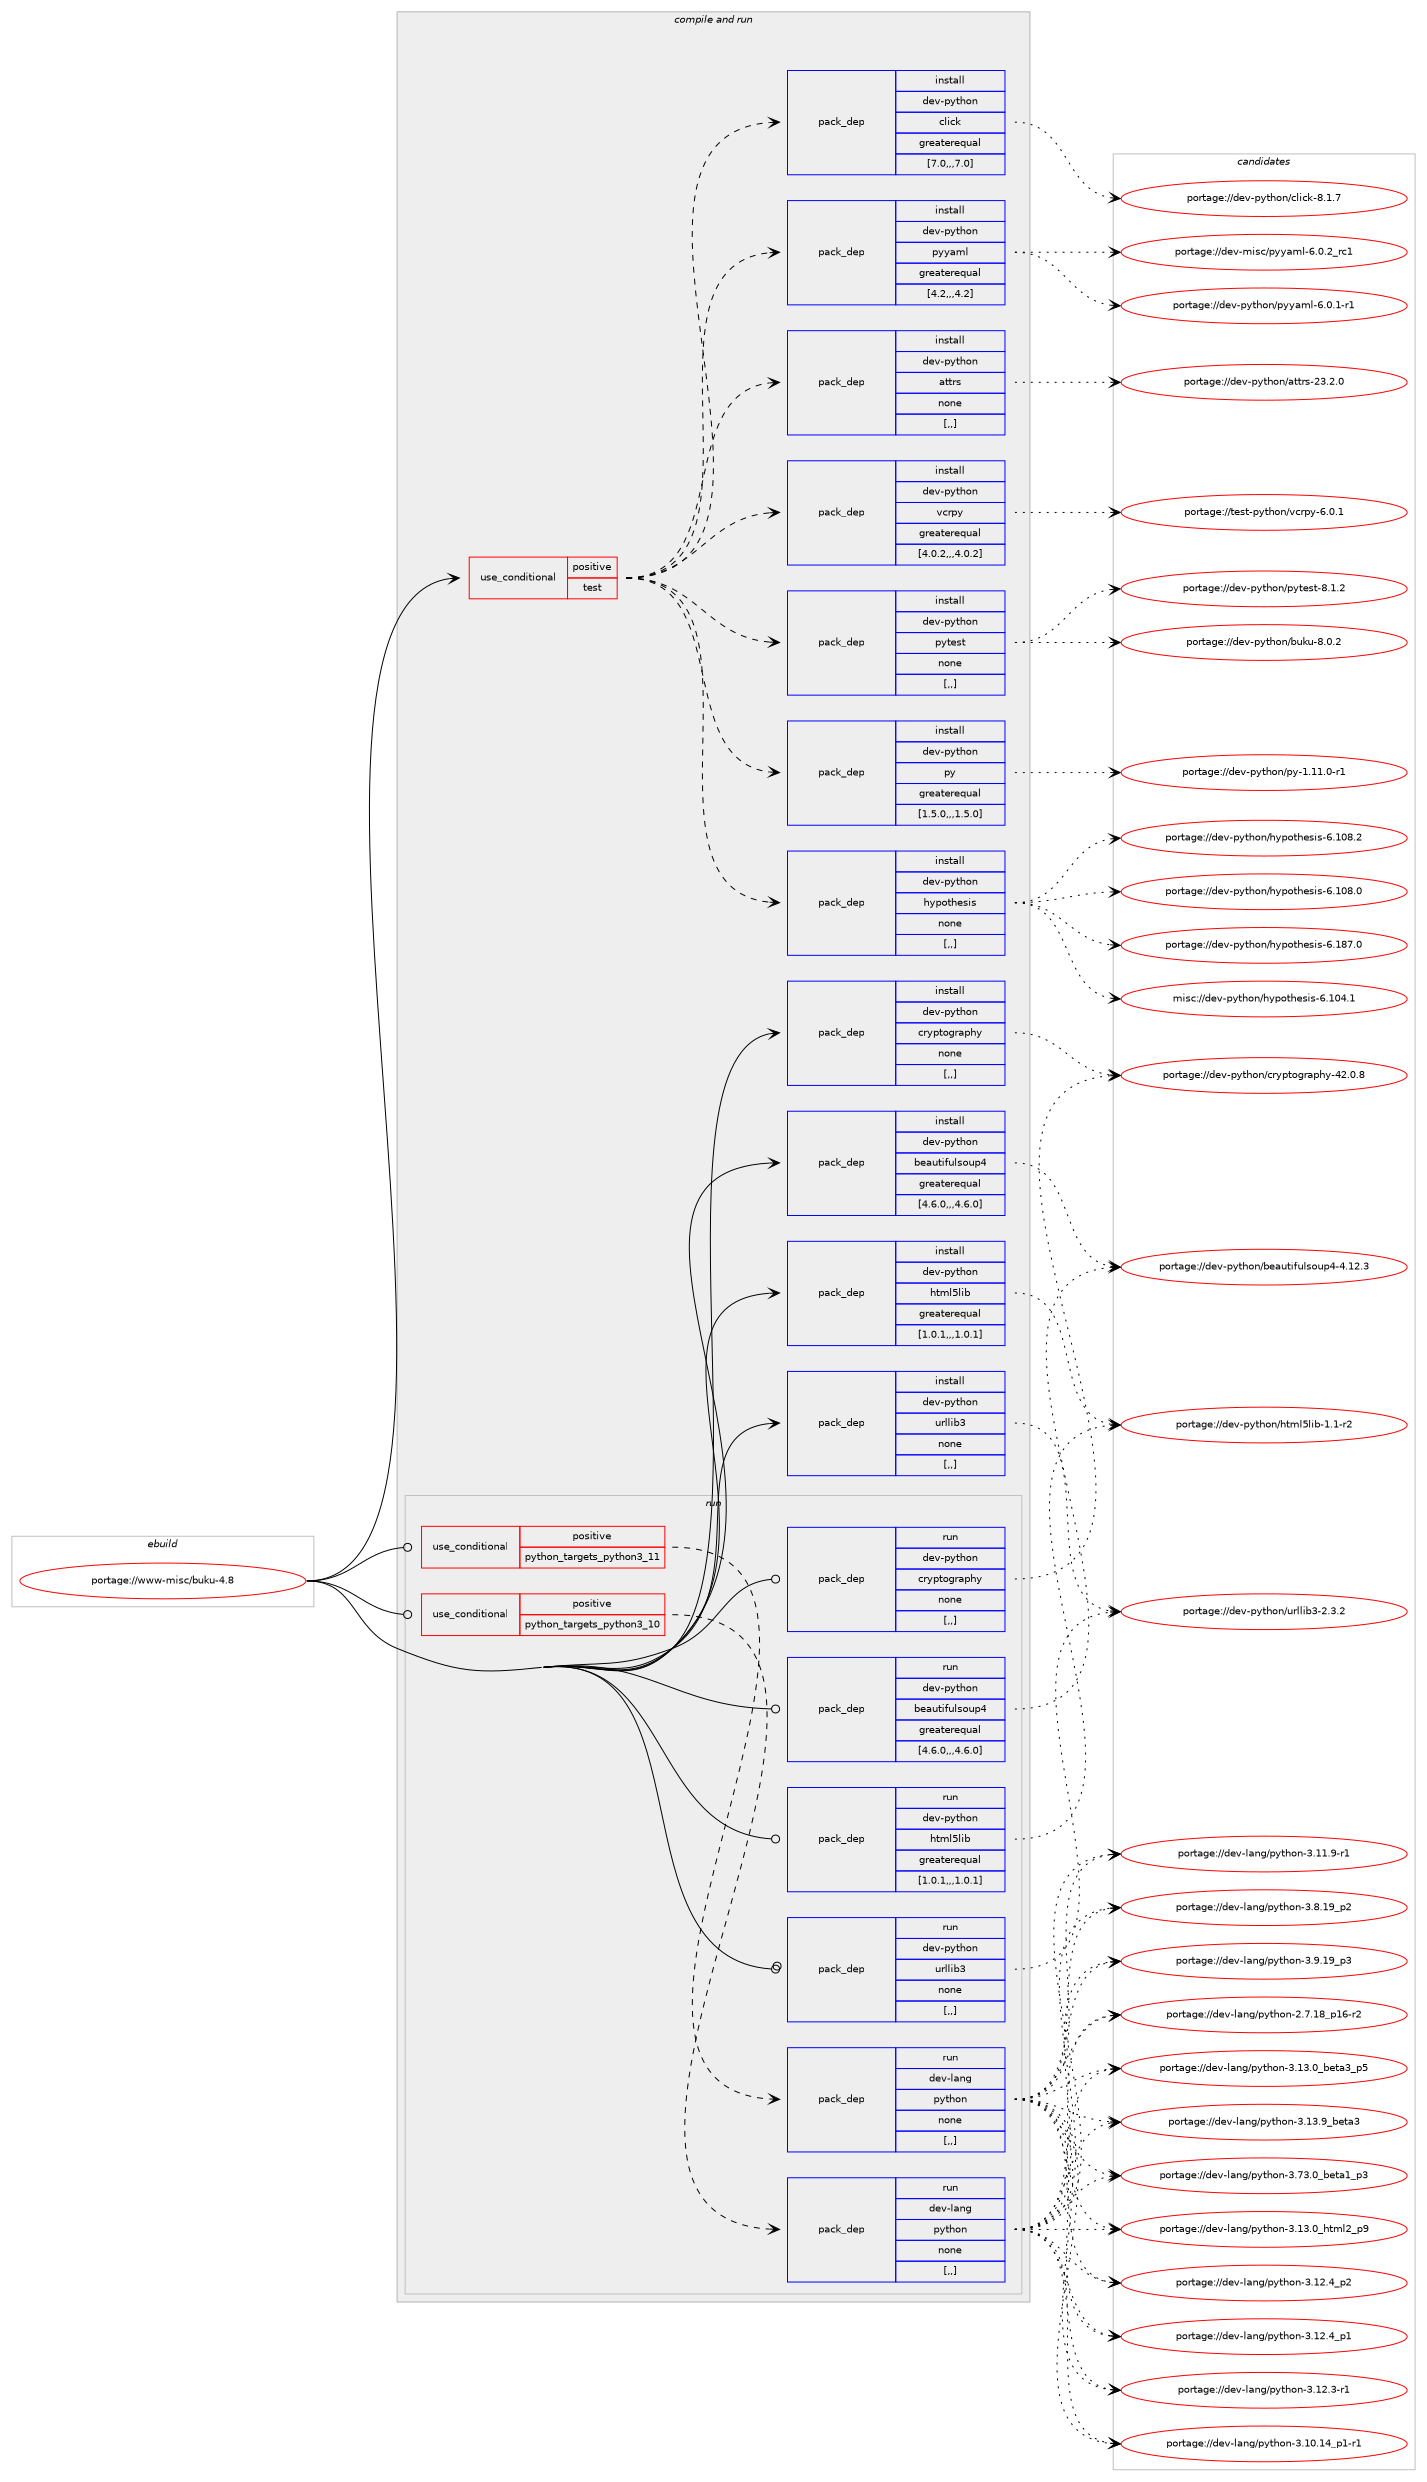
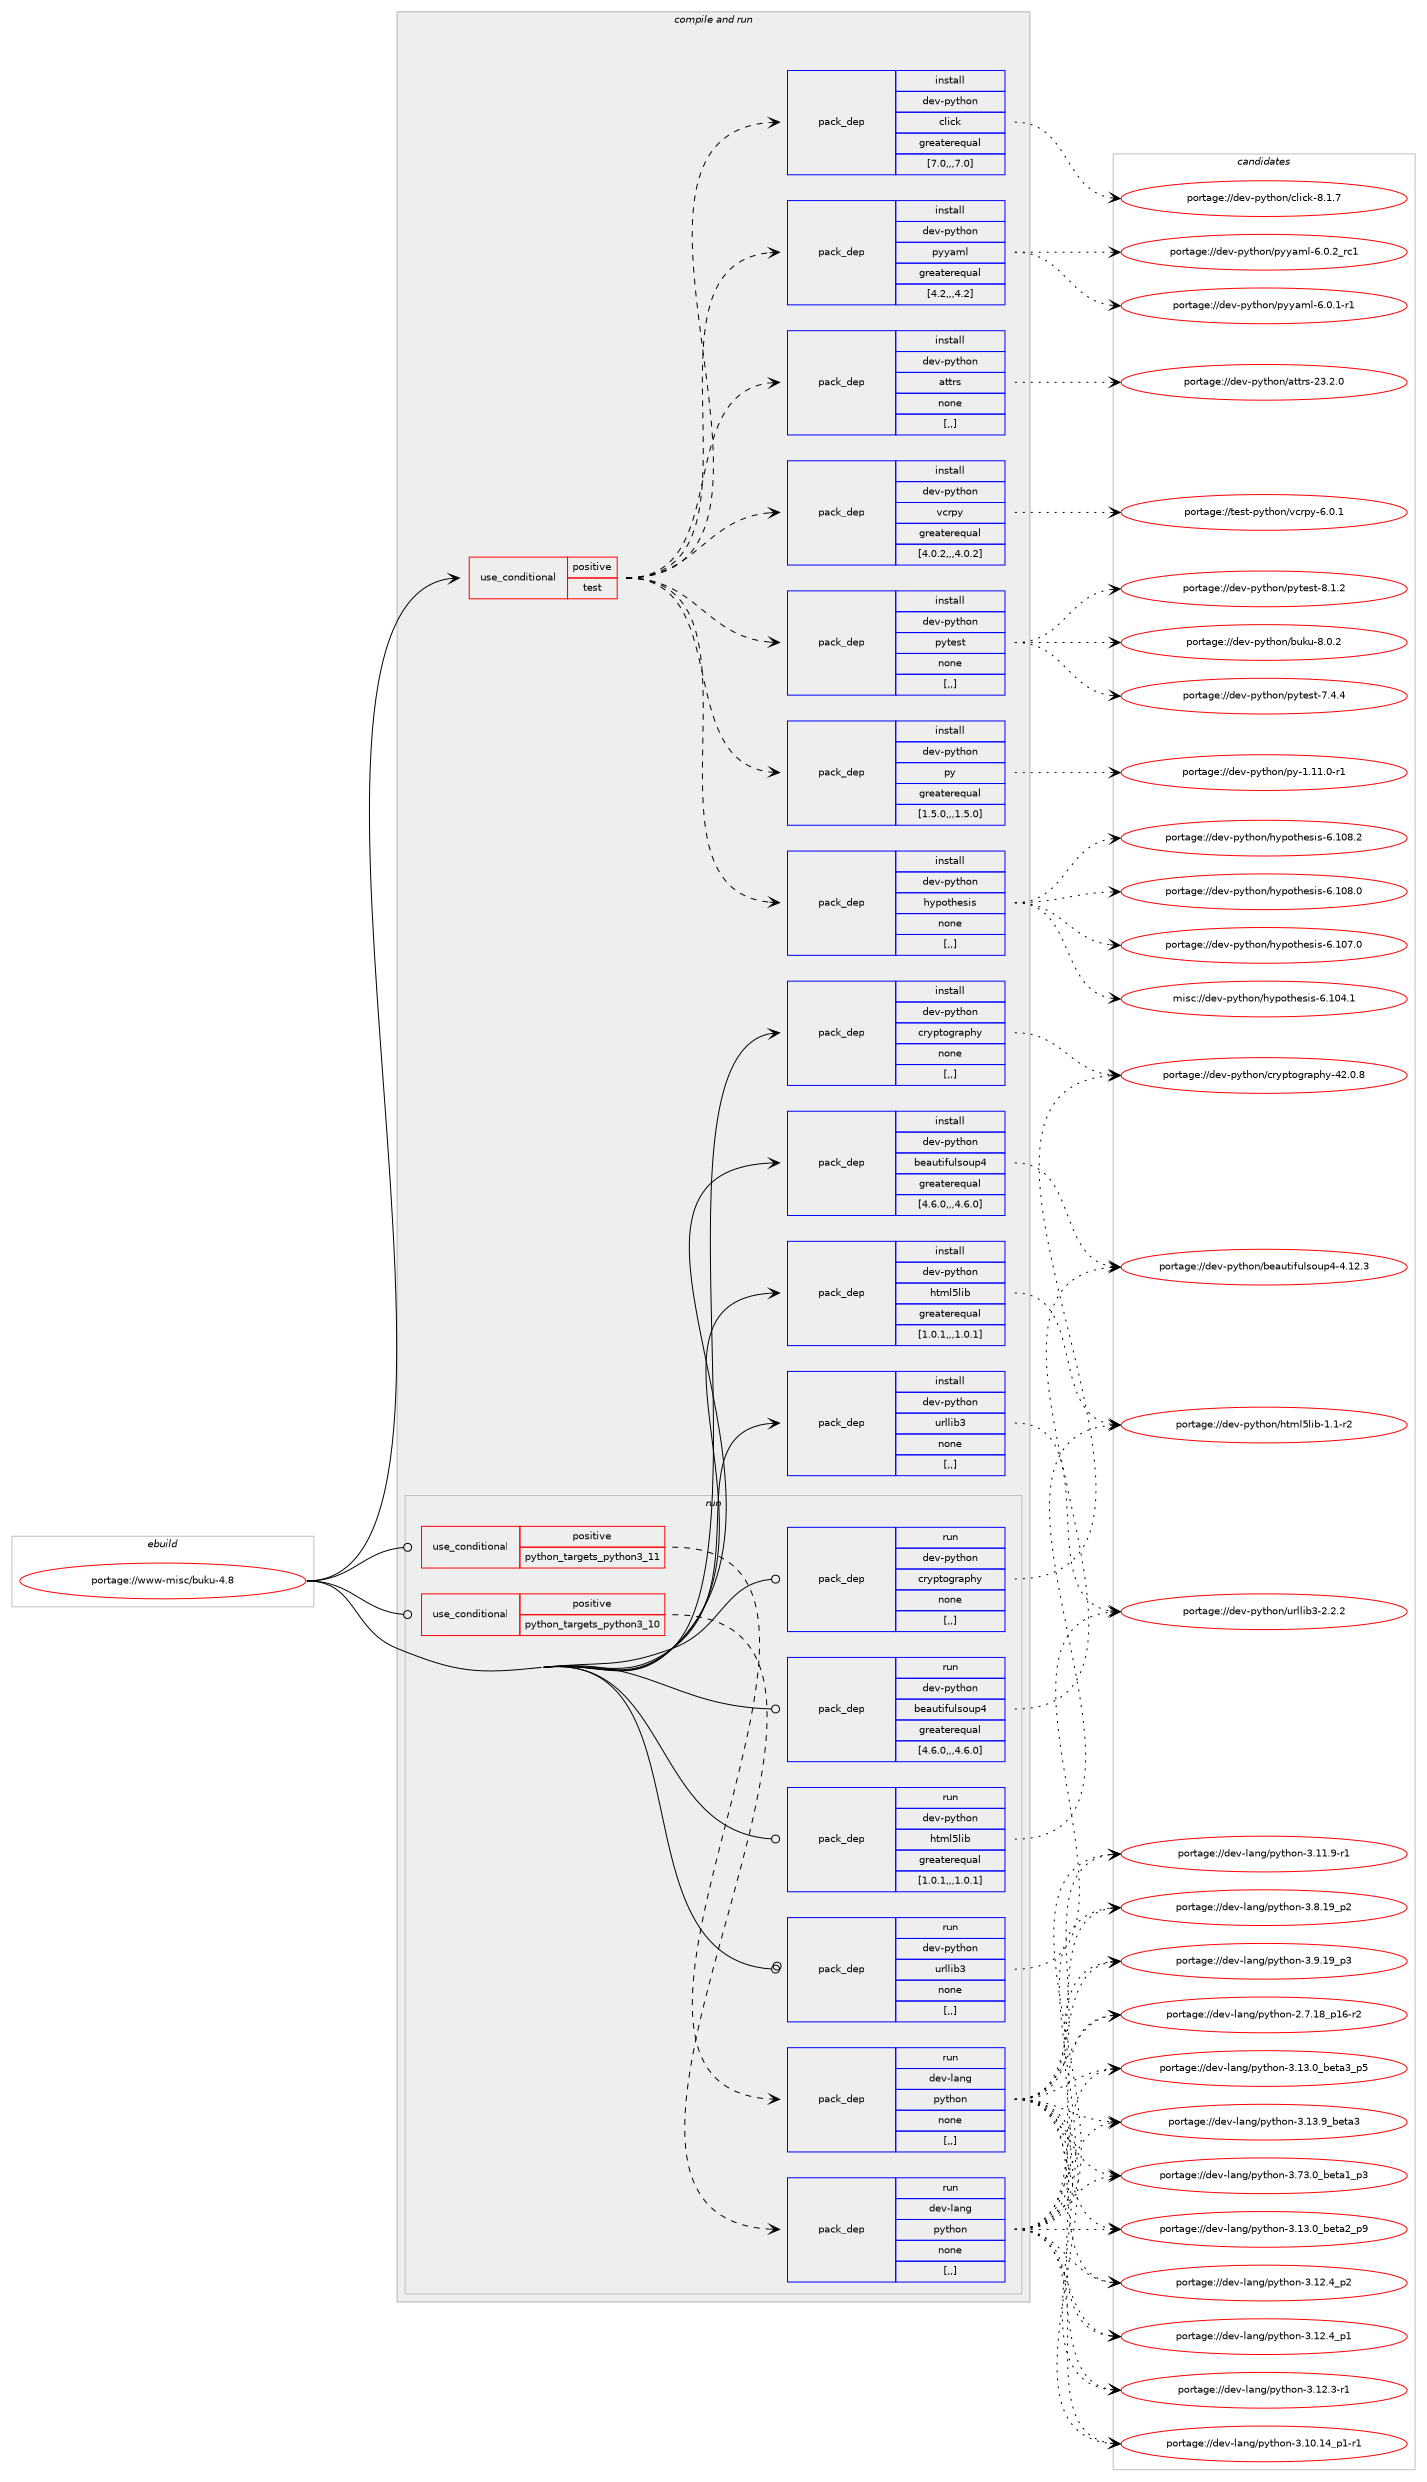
node "portage://dev-misc/pyyaml-6.0.2_rc1": label "portage://dev-misc/pyyaml-6.0.2_rc1" -> "portage://dev-python/pyyaml-6.0.2_rc1"
node "portage://dev-python/pytest-7.4.4": added
node "portage://dev-python/hypothesis-6.187.0": label "portage://dev-python/hypothesis-6.187.0" -> "portage://dev-python/hypothesis-6.107.0"
node "portage://dev-python/urllib3-2.3.2": label "portage://dev-python/urllib3-2.3.2" -> "portage://dev-python/urllib3-2.2.2"
node "portage://dev-lang/python-3.13.0_html2_p9": label "portage://dev-lang/python-3.13.0_html2_p9" -> "portage://dev-lang/python-3.13.0_beta2_p9"
